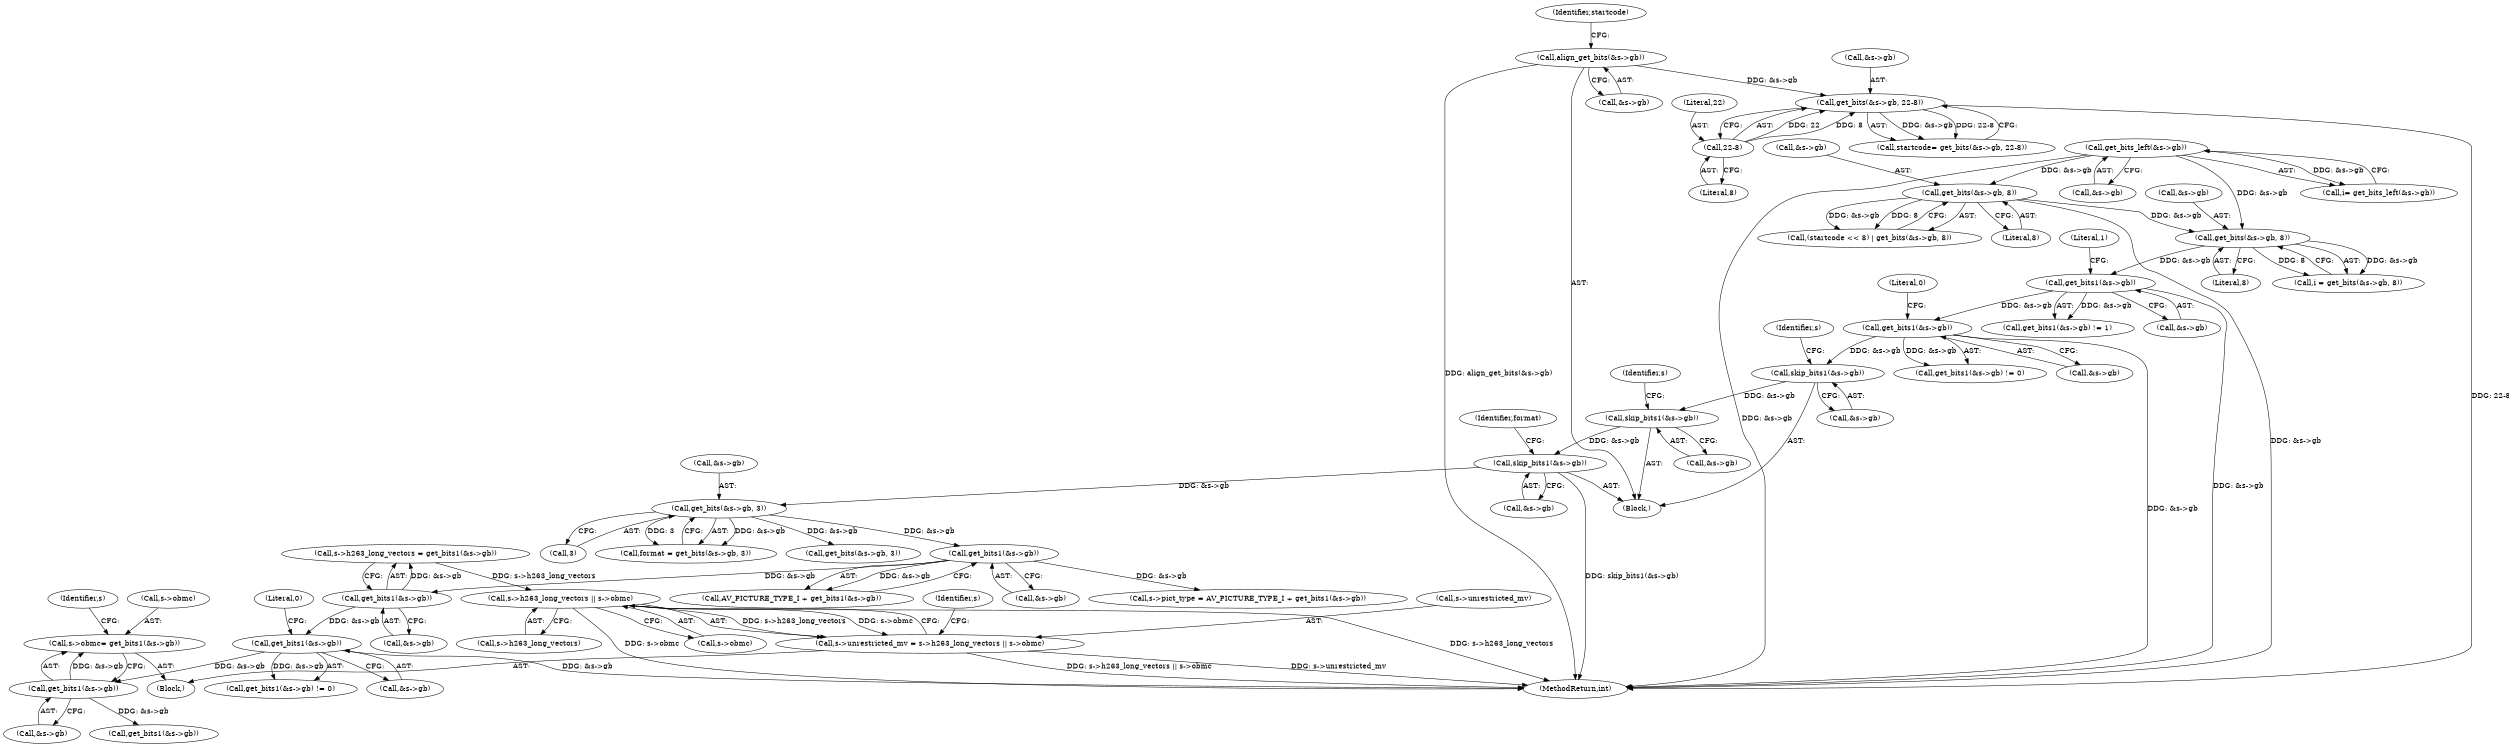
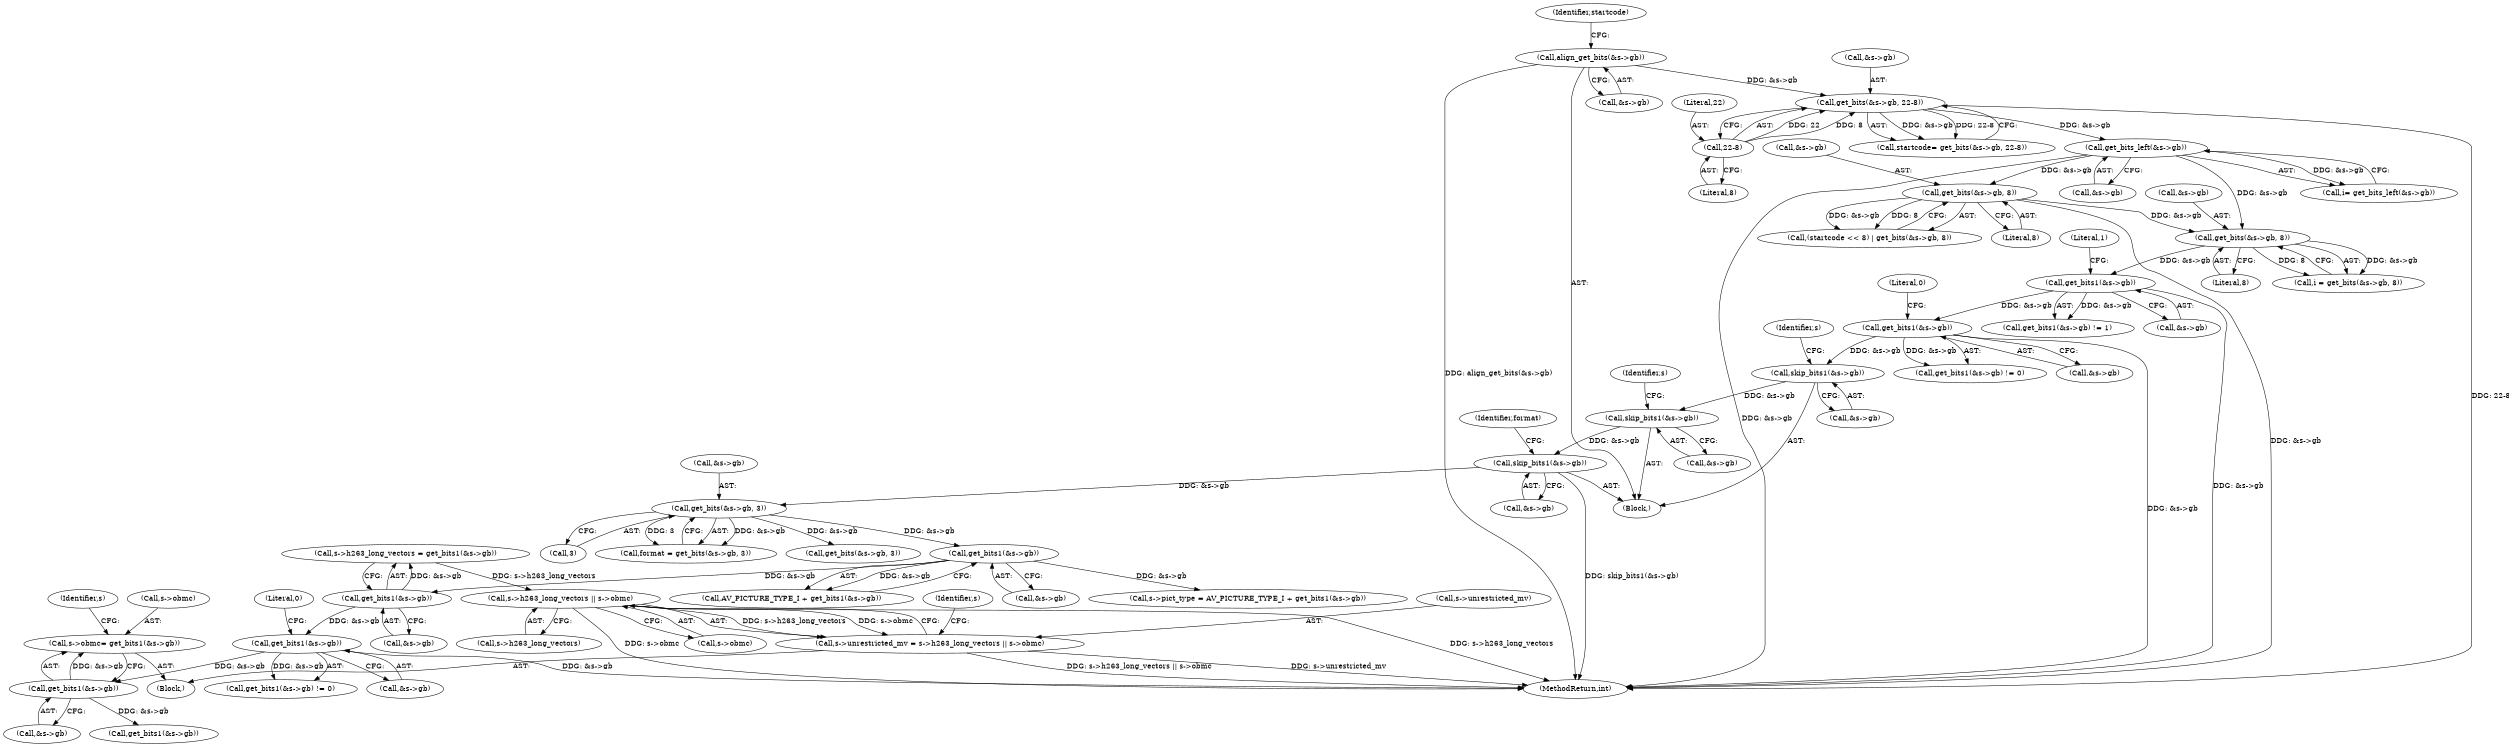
edge "(Call,get_bits(&s->gb, 22-8))" -> "(Call,get_bits_left(&s->gb))": added, label "DDG: &s->gb"
